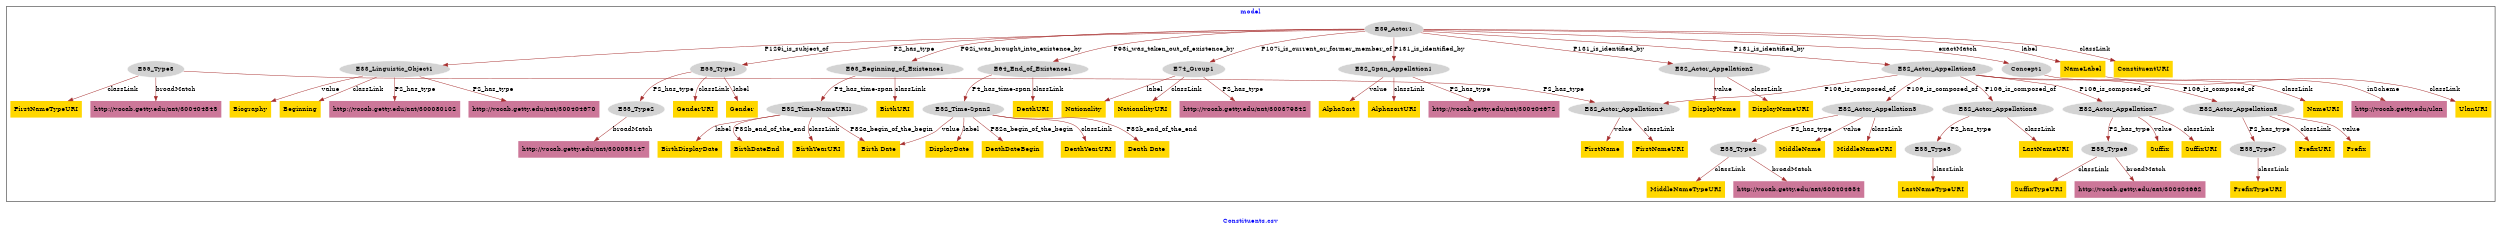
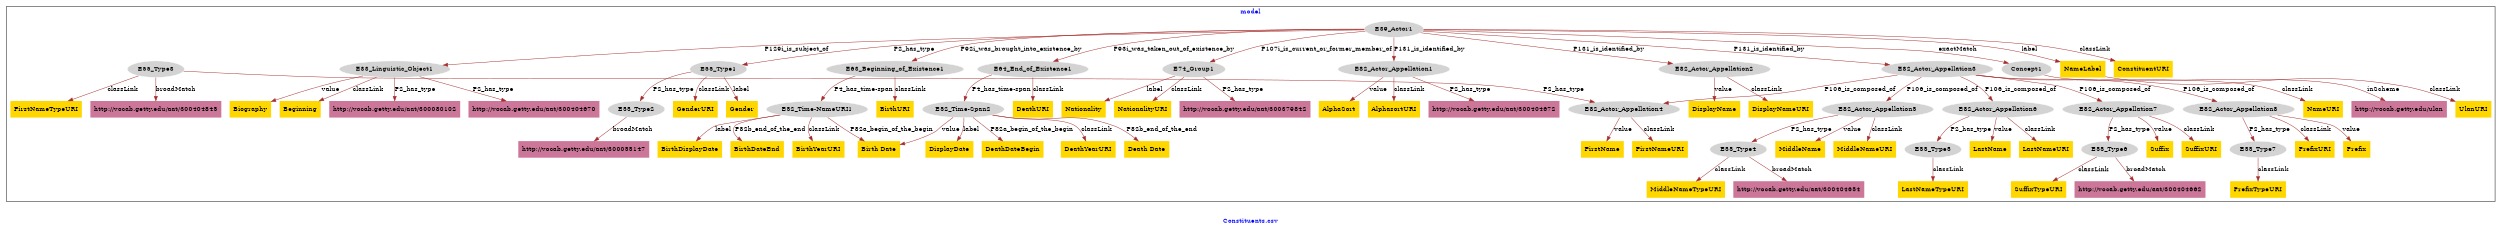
node "E82_Span_Appellation1": label "E82_Span_Appellation1" -> "E82_Actor_Appellation1"
node "LastName": added
